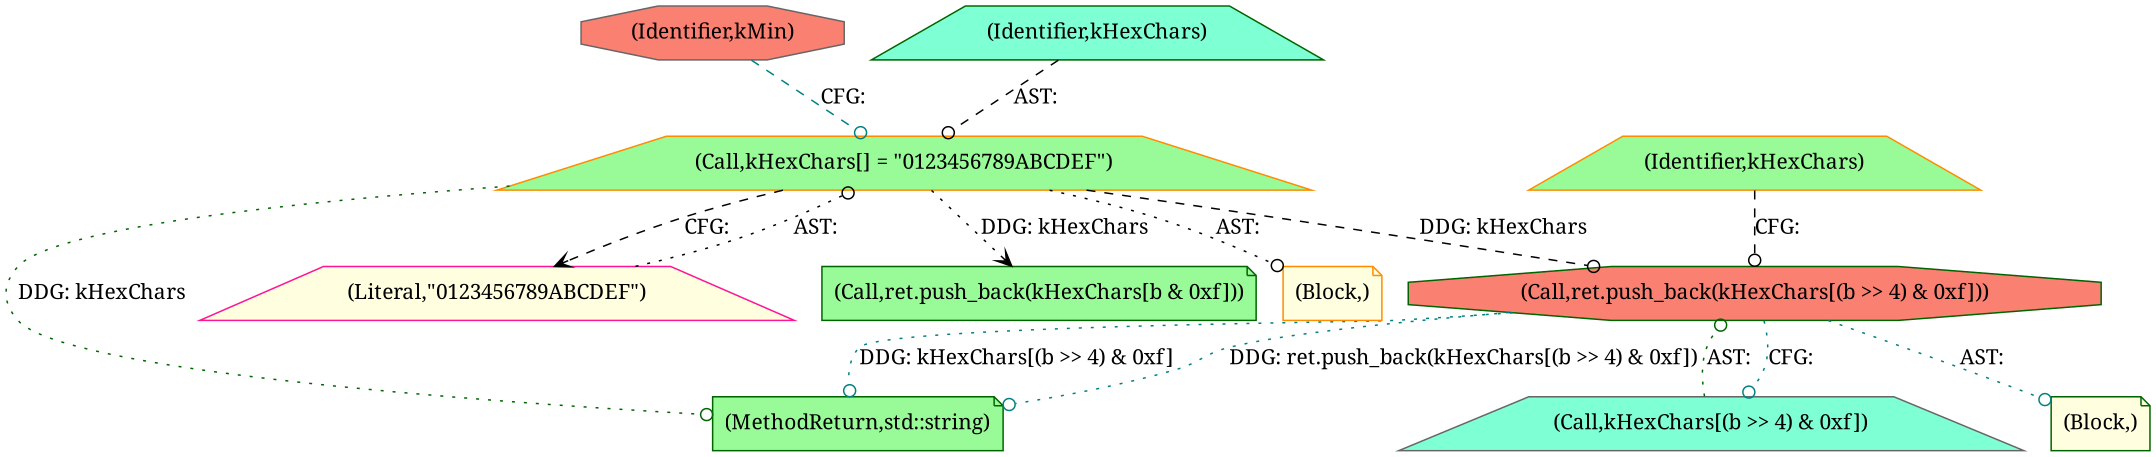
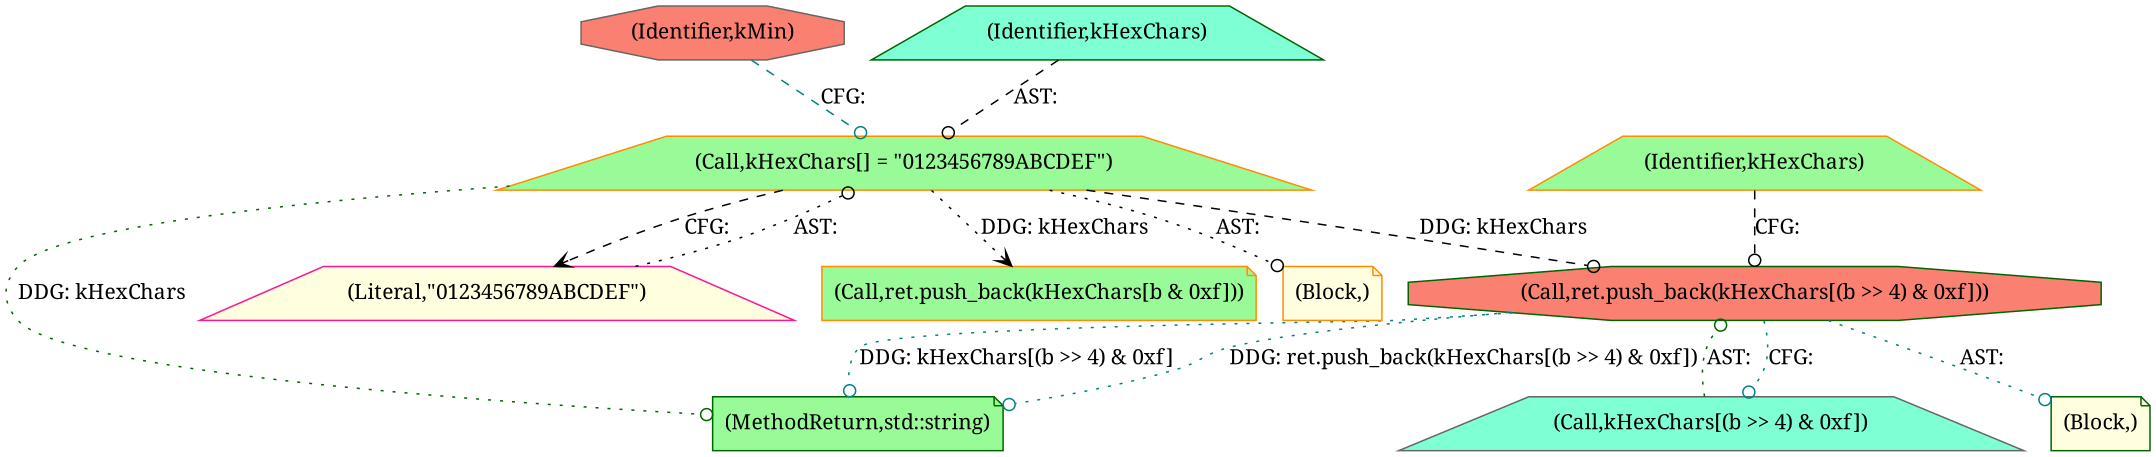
node "(Call,ret.push_back(kHexChars[b & 0xf]))": color darkgreen -> darkorange
